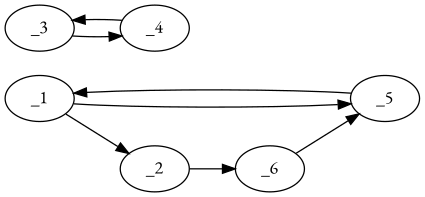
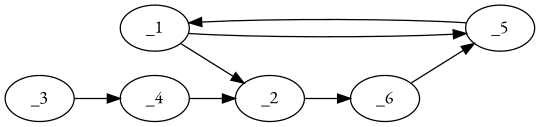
edge "_4" -> "_3": now "_4" -> "_2"
